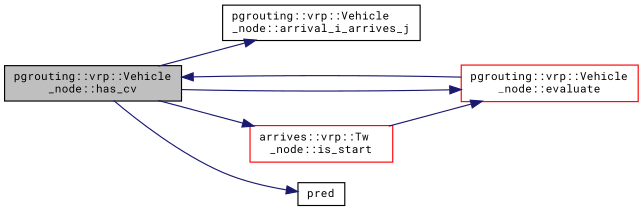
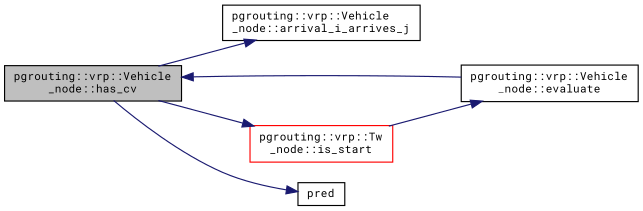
node "pgrouting::vrp::Vehicle _node::evaluate": color red -> black
edge "pgrouting::vrp::Vehicle _node::has_cv" -> "pgrouting::vrp::Vehicle _node::evaluate": removed
node "arrives::vrp::Tw _node::is_start": label "arrives::vrp::Tw _node::is_start" -> "pgrouting::vrp::Tw _node::is_start"
